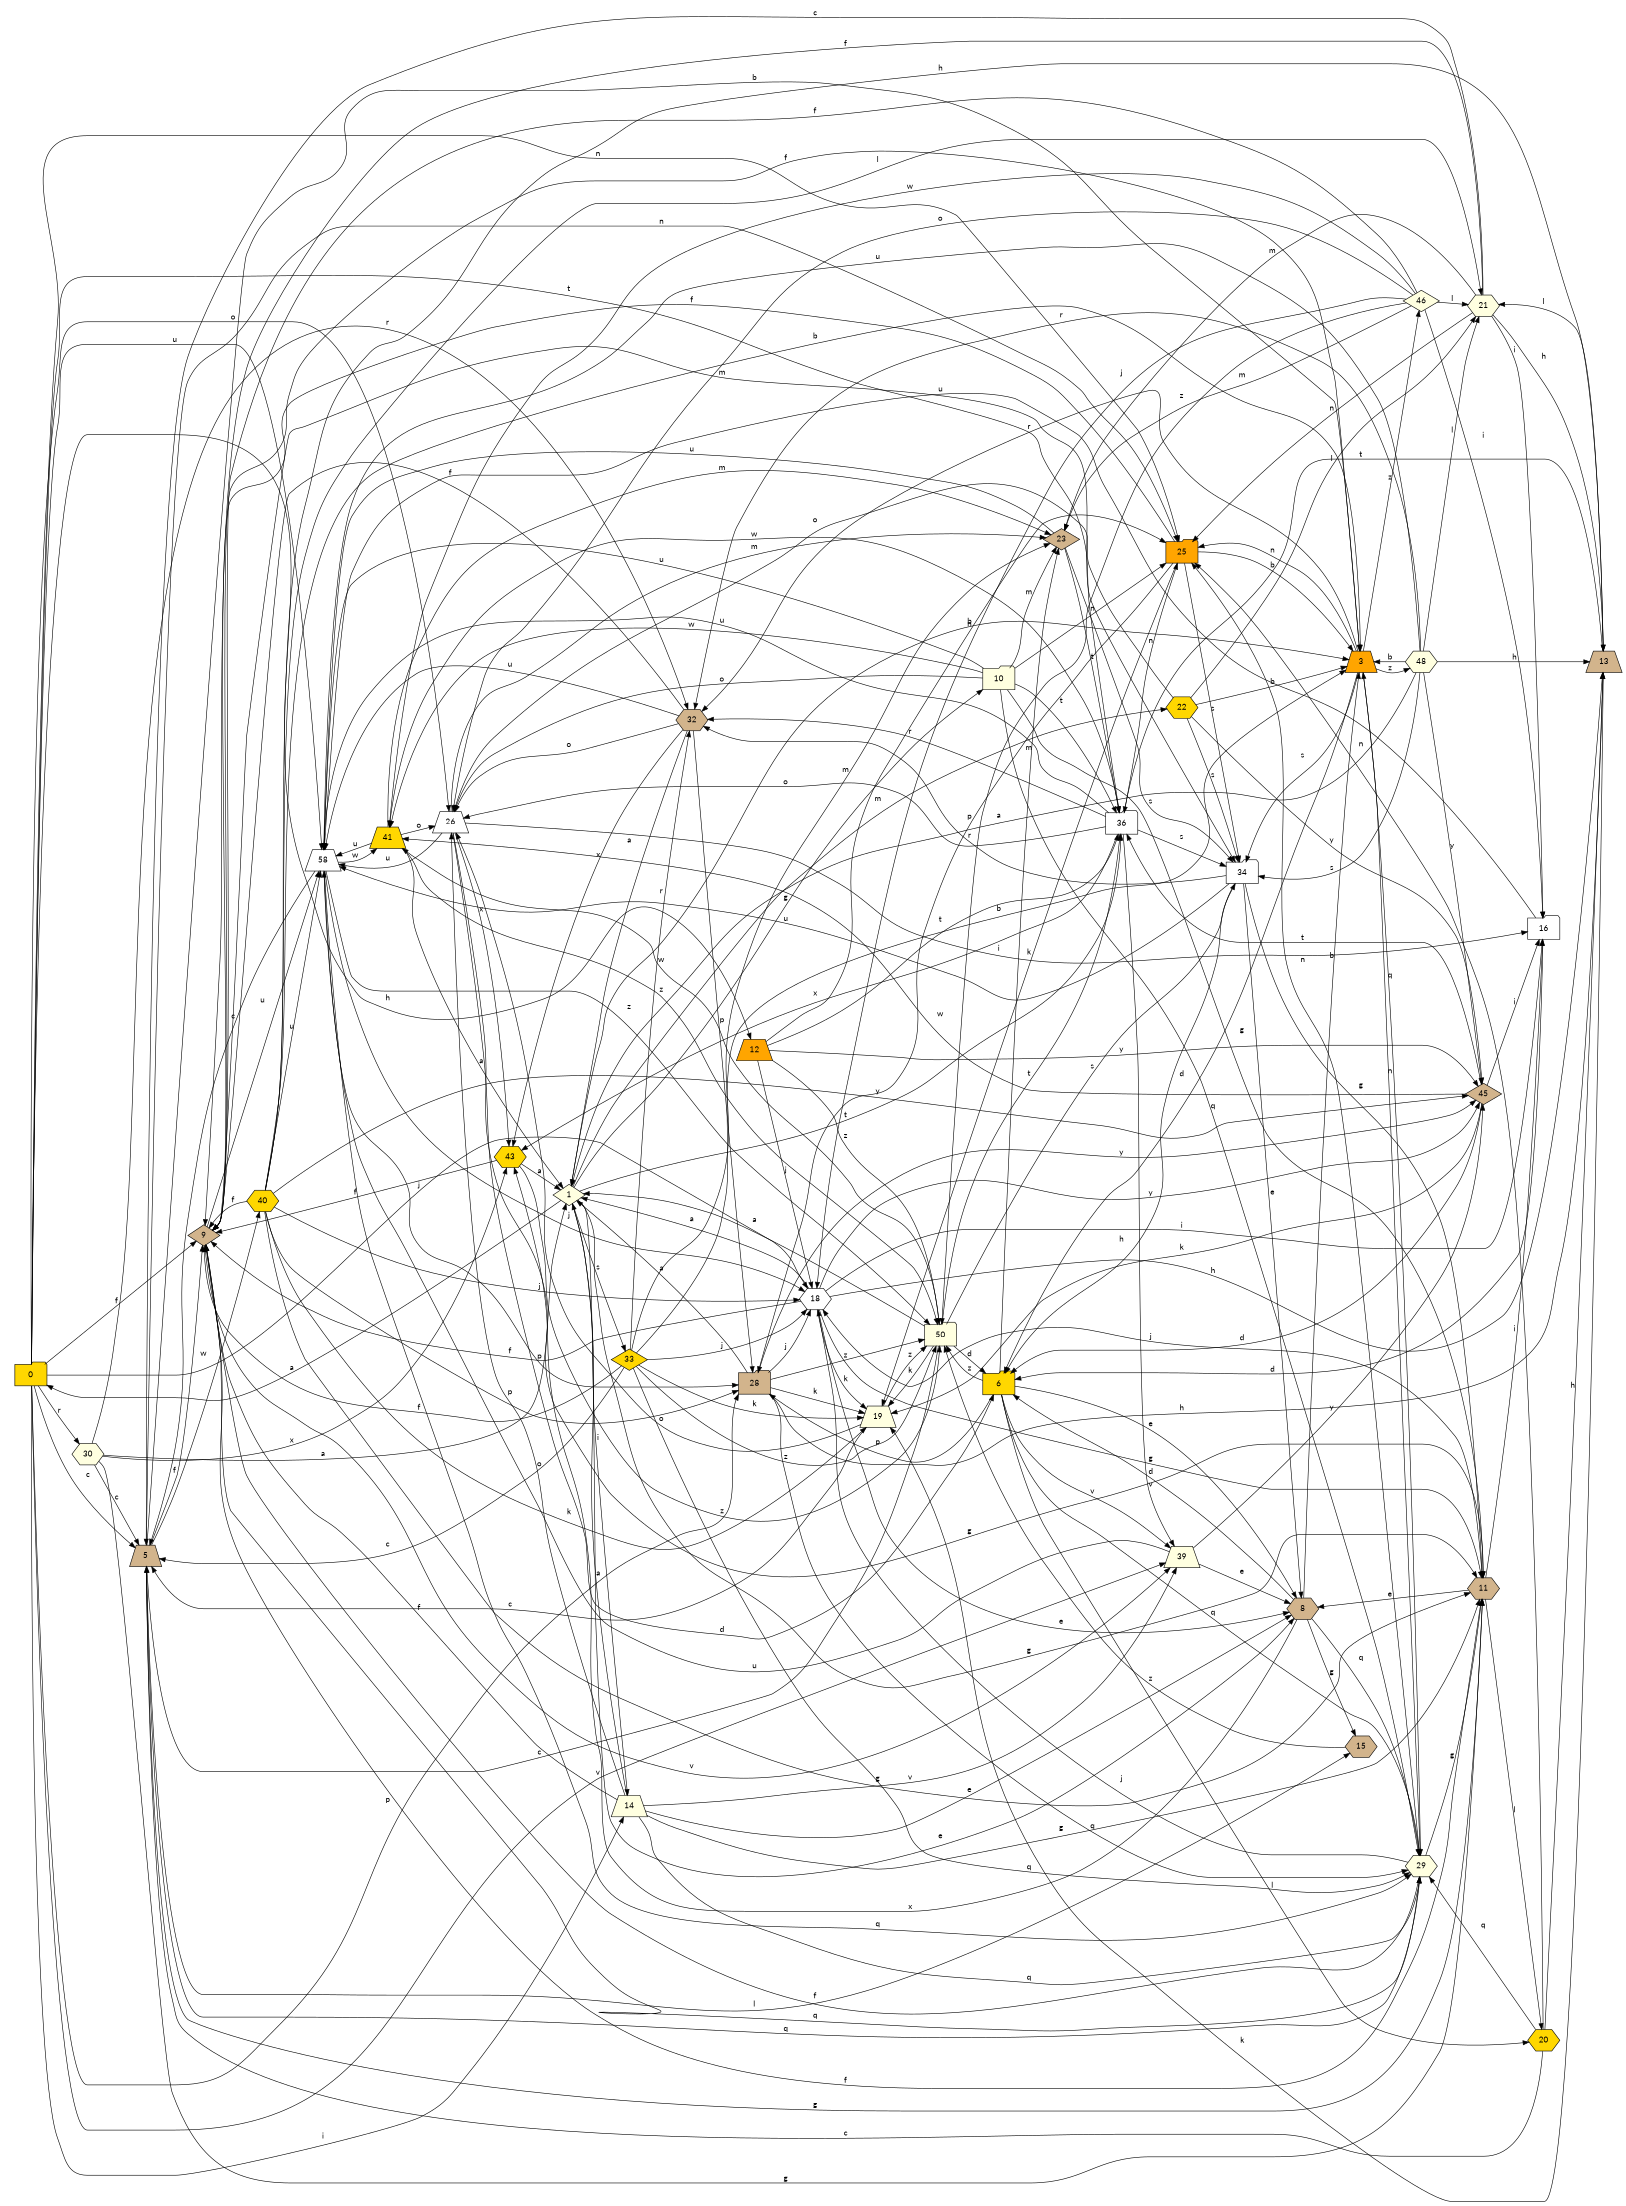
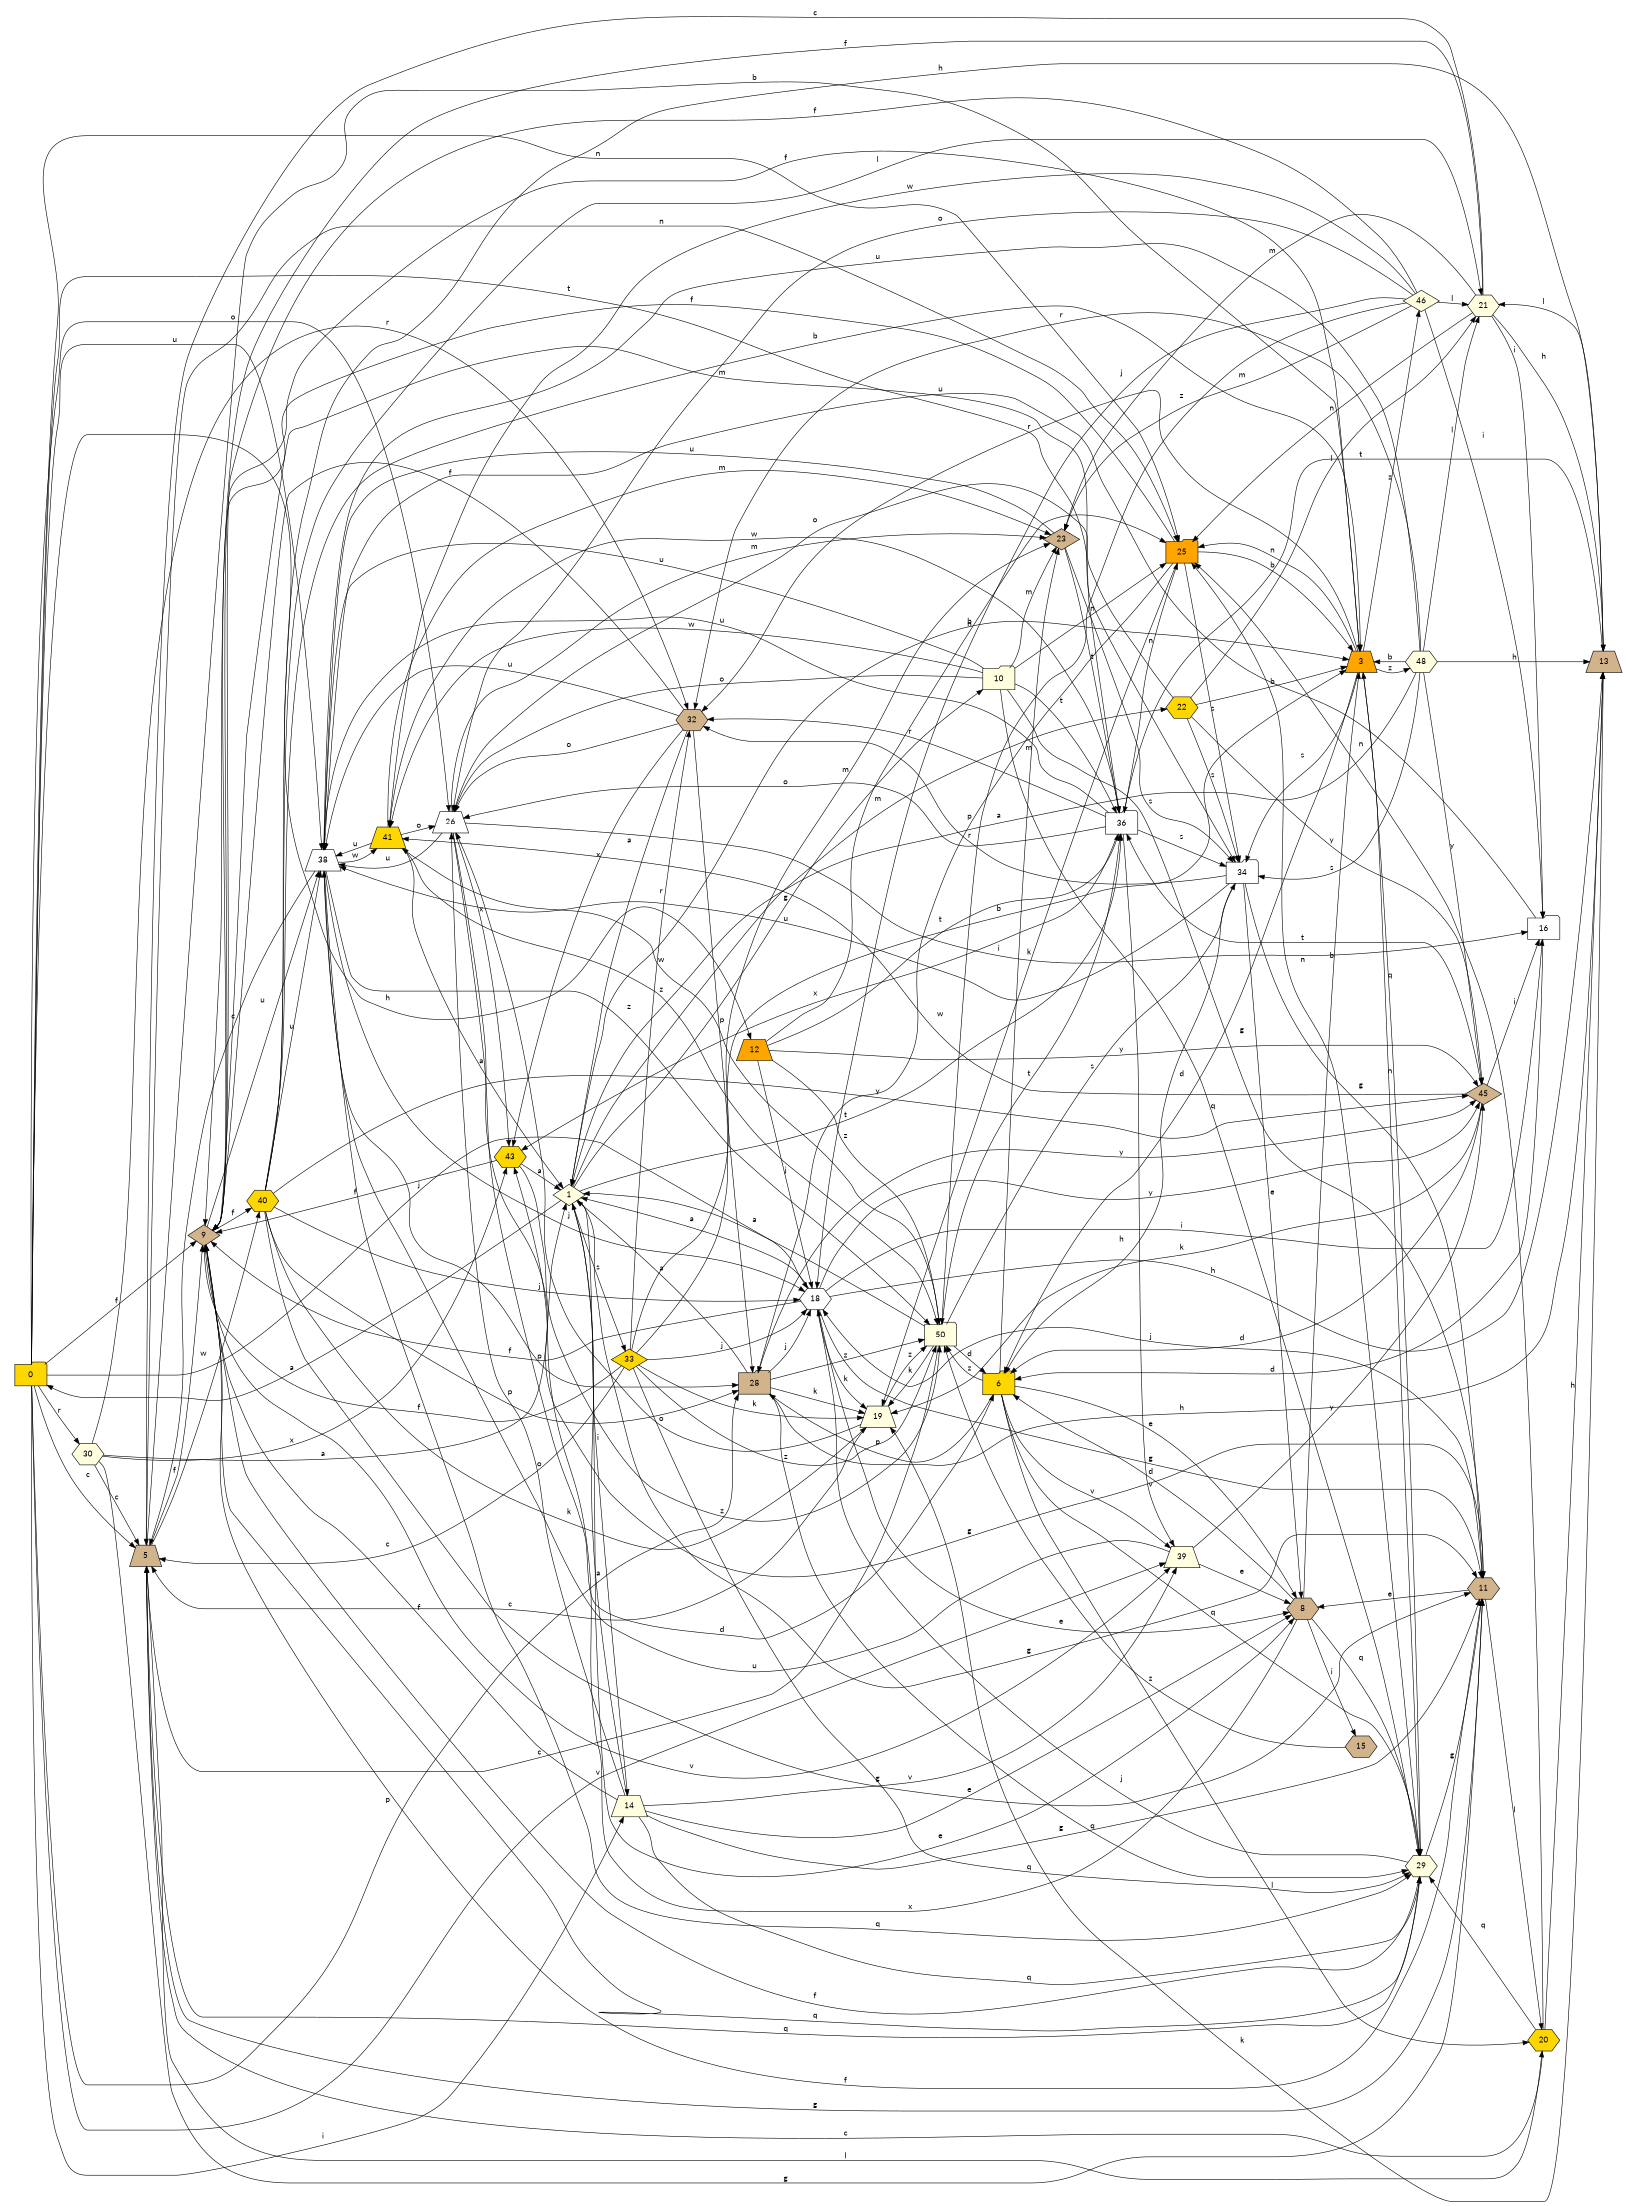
node "58": label "58" -> "38"
edge "40" -> "9": reversed
edge "11" -> "16": removed, label "i"
edge "8" -> "15": label "g" -> "i"
edge "5" -> "15": now "5" -> "20"
